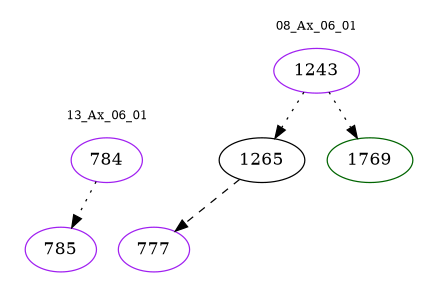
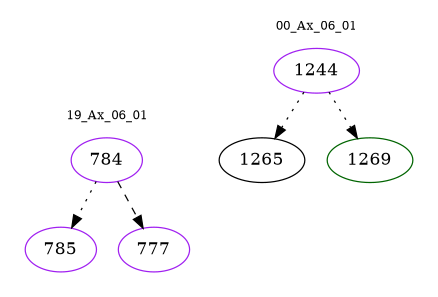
cluster "08_Ax_06_01": label "08_Ax_06_01" -> "00_Ax_06_01"
node "1243": label "1243" -> "1244"
cluster "13_Ax_06_01": label "13_Ax_06_01" -> "19_Ax_06_01"
node "1769": label "1769" -> "1269"
edge "1265" -> "777": now "784" -> "777"
